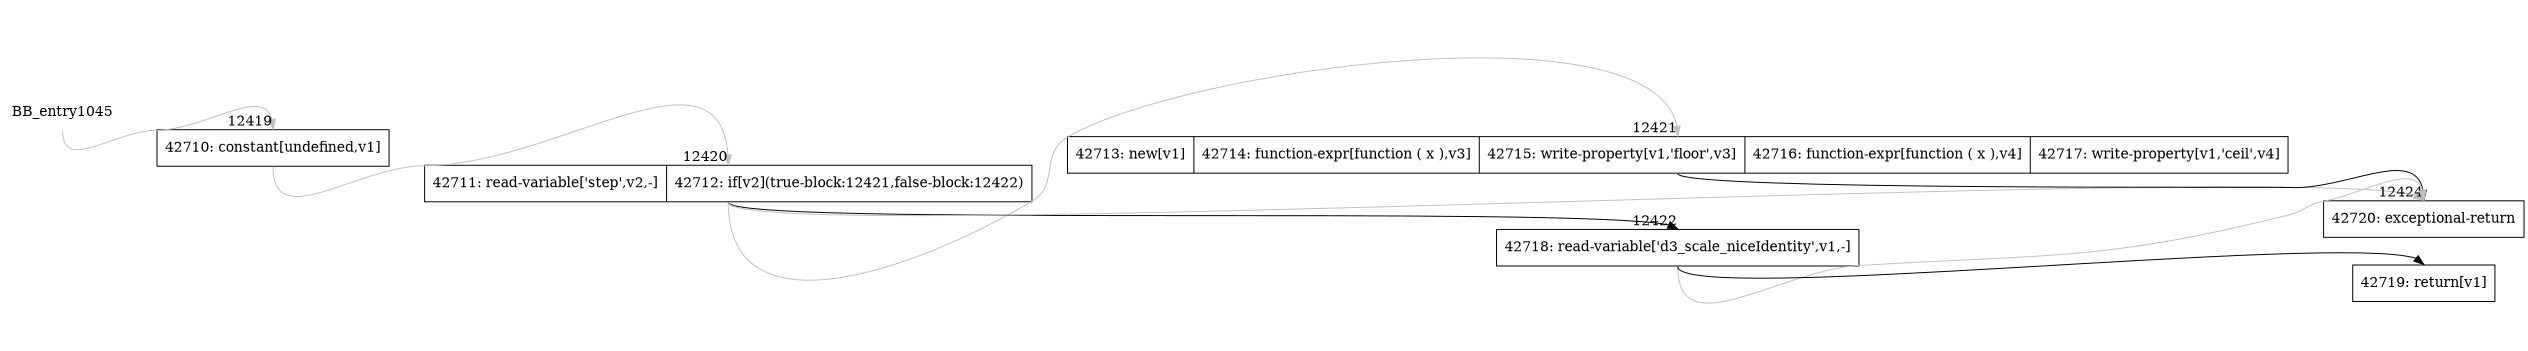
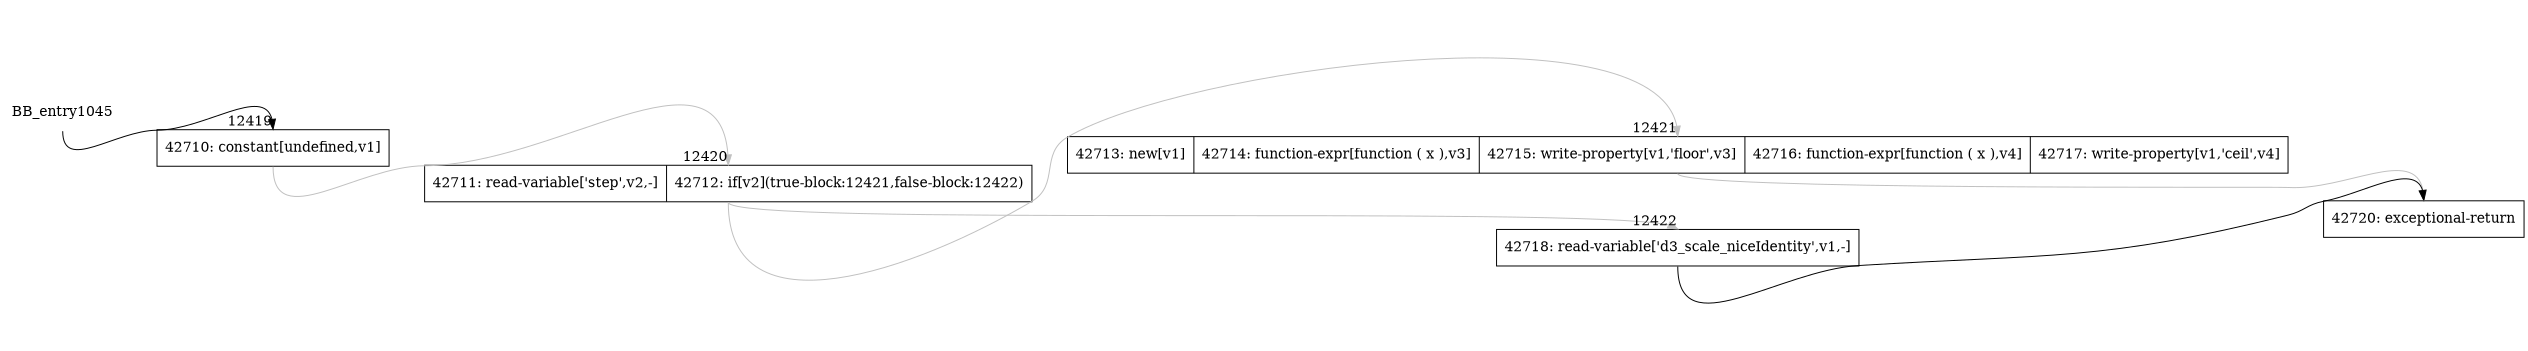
edge "BB_entry1045" -> "42710: constant[undefined,v1]": color gray -> black
edge "42713: new[v1]" -> "42720: exceptional-return": color black -> gray
edge "42711: read-variable['step',v2,-]" -> "42720: exceptional-return": removed
edge "42711: read-variable['step',v2,-]" -> "42718: read-variable['d3_scale_niceIdentity',v1,-]": color black -> gray
edge "42718: read-variable['d3_scale_niceIdentity',v1,-]" -> "42720: exceptional-return": color gray -> black
node "42719: return[v1]": removed
